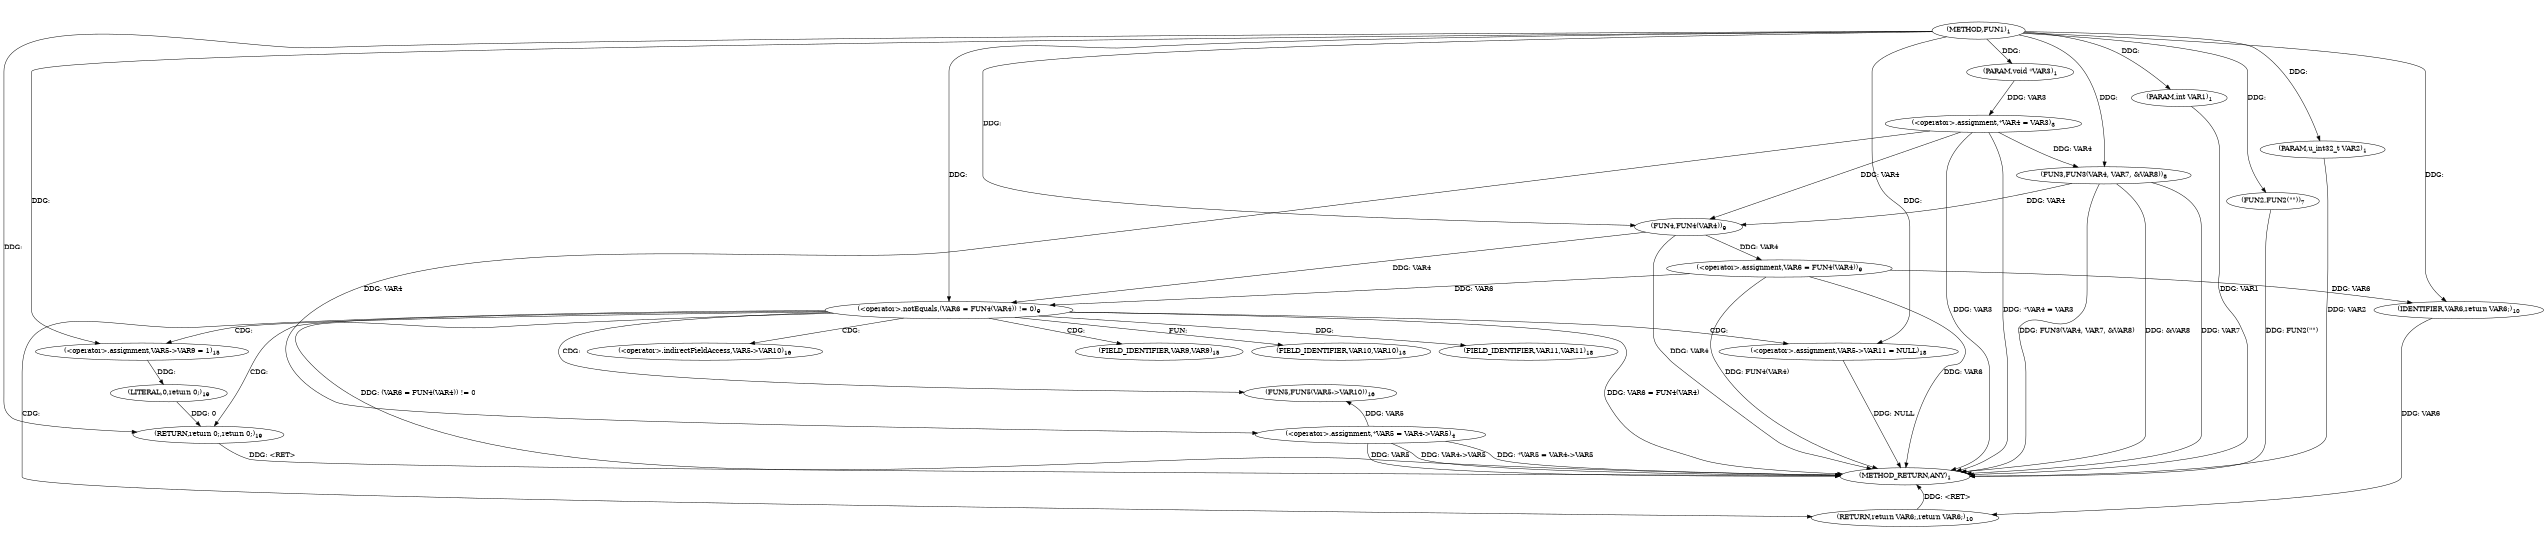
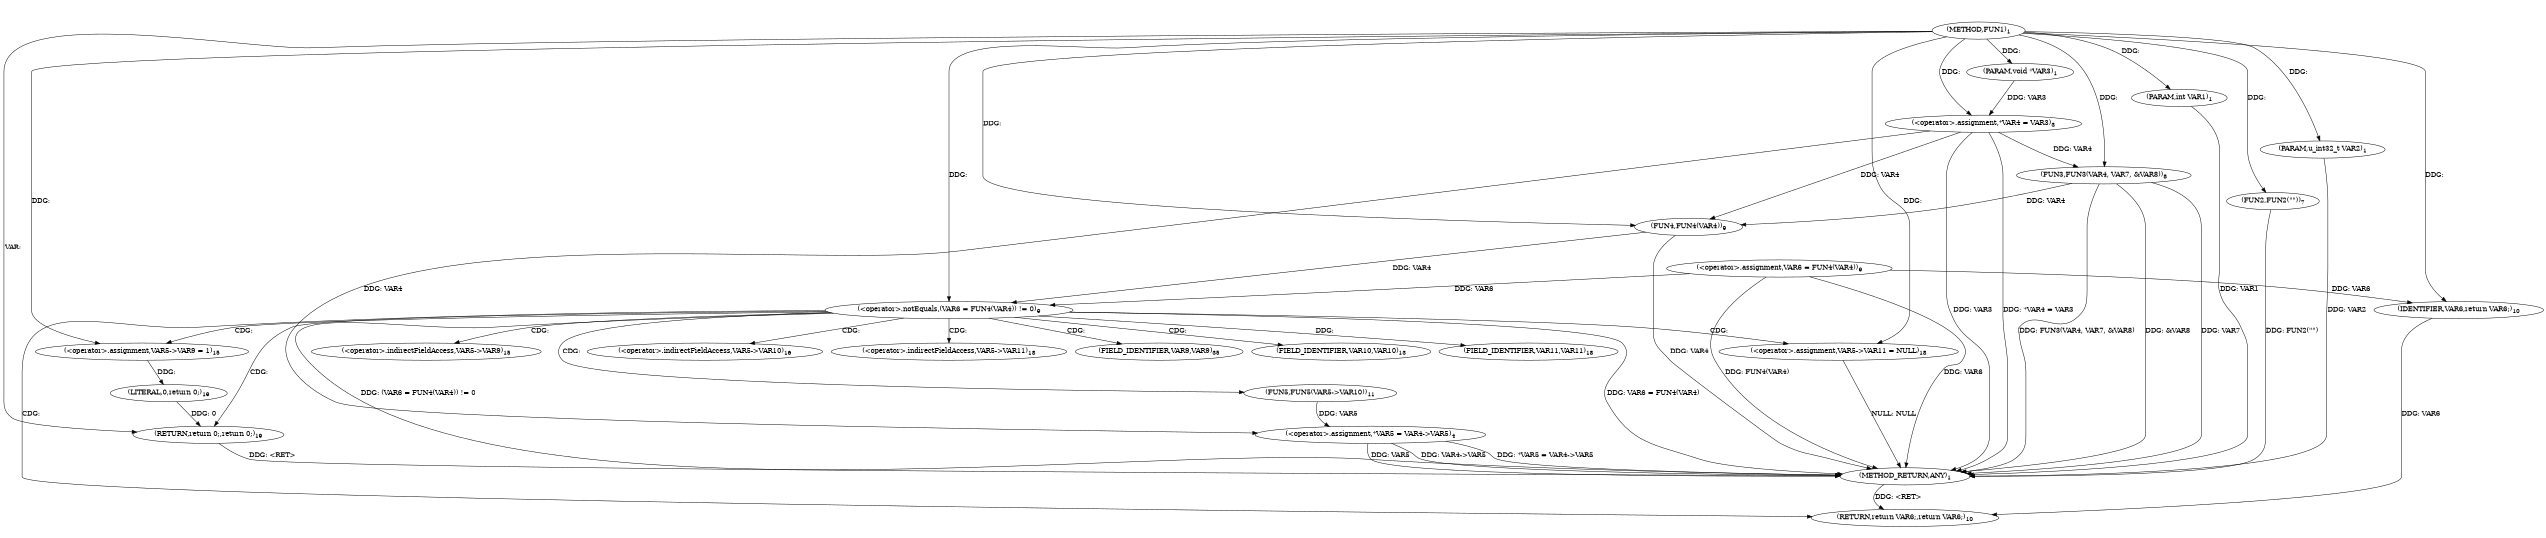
edge "(METHOD,FUN1)" -> "(<operator>.assignment,*VAR4 = VAR3)": added, label "DDG:"
edge "(FUN4,FUN4(VAR4))" -> "(<operator>.assignment,VAR6 = FUN4(VAR4))": removed, label "DDG: VAR4"
edge "(METHOD,FUN1)" -> "(RETURN,return 0;,return 0;)": label "DDG: " -> "VAR: "
edge "(<operator>.notEquals,(VAR6 = FUN4(VAR4)) != 0)" -> "(FIELD_IDENTIFIER,VAR10,VAR10)": label "FUN: " -> "CDG: "
node "(FIELD_IDENTIFIER,VAR9,VAR9)": text "15" -> "35"
node "(<operator>.indirectFieldAccess,VAR5->VAR9)": added
node "(<operator>.indirectFieldAccess,VAR5->VAR11)": added
node "(FUN5,FUN5(VAR5->VAR10))": text "16" -> "11"
edge "(<operator>.assignment,*VAR5 = VAR4->VAR5)" -> "(FUN5,FUN5(VAR5->VAR10))": reversed
edge "(<operator>.assignment,VAR5->VAR11 = NULL)" -> "(METHOD_RETURN,ANY)": label "DDG: NULL" -> "NULL: NULL"
edge "(RETURN,return VAR6;,return VAR6;)" -> "(METHOD_RETURN,ANY)": reversed
